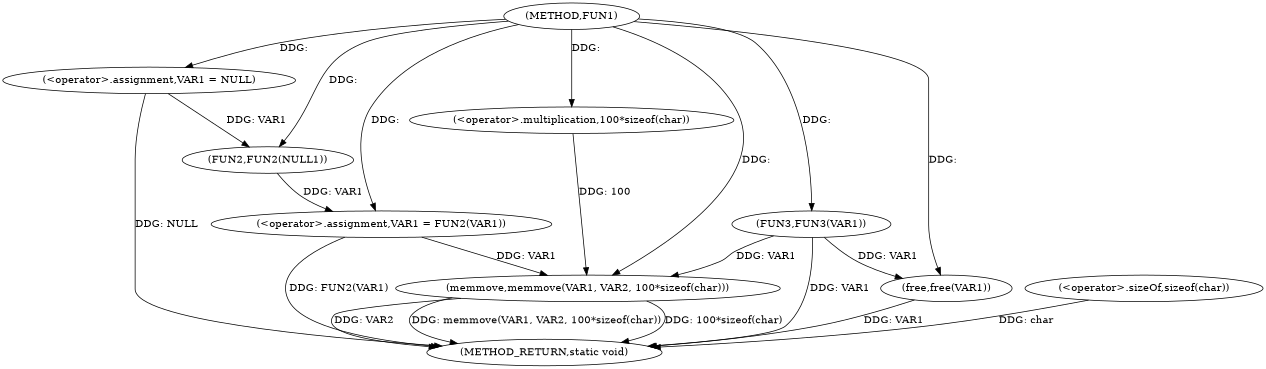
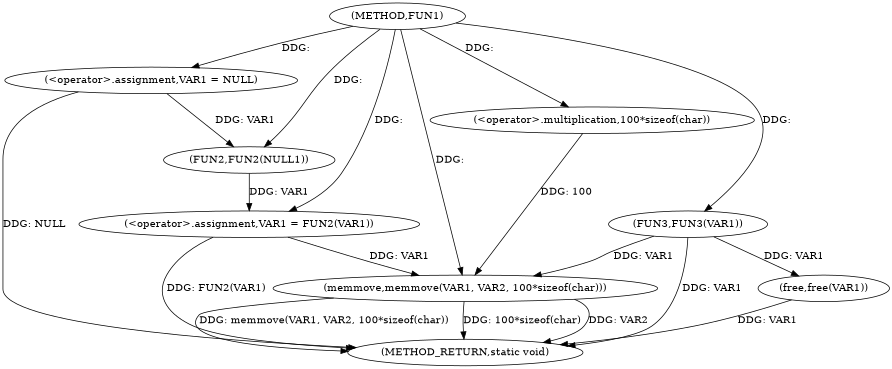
edge "(METHOD,FUN1)" -> "(free,free(VAR1))": removed, label "DDG:"
node "(<operator>.sizeOf,sizeof(char))": removed
